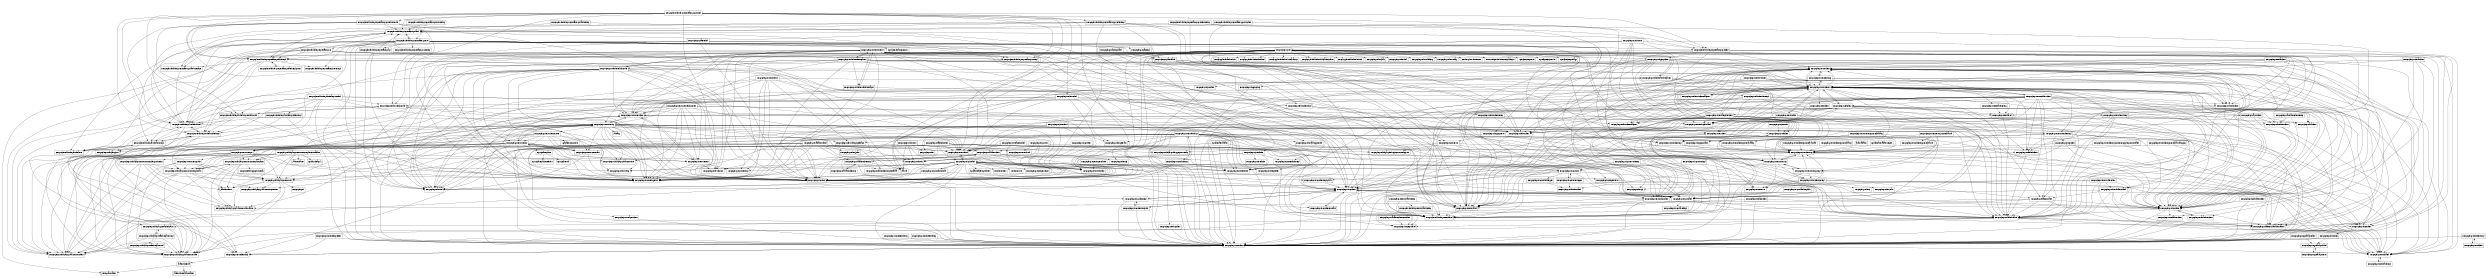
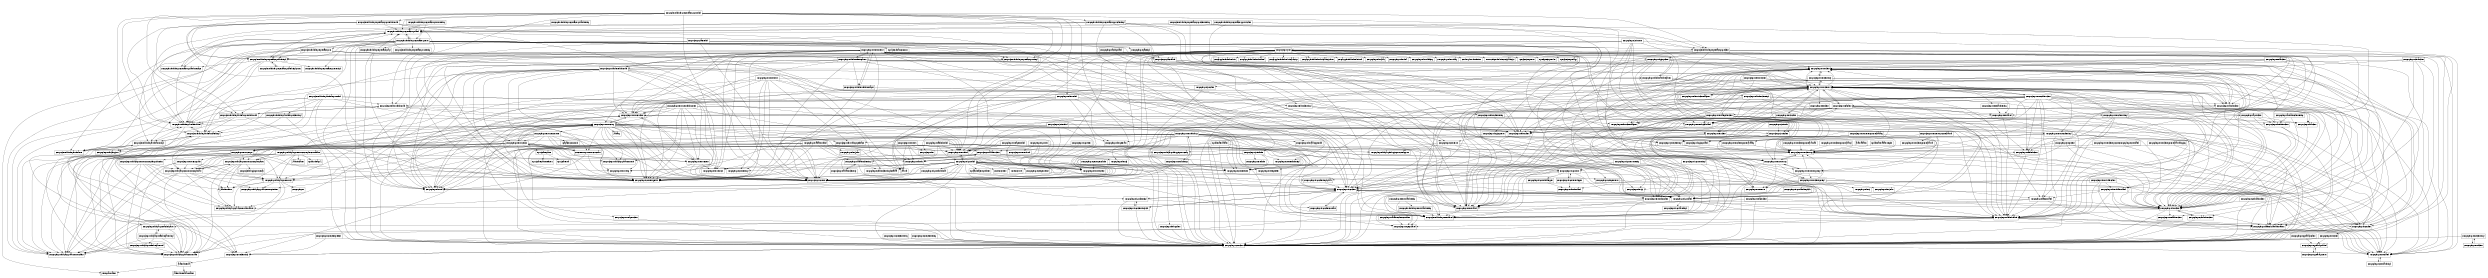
edge "com_google_web_bindery_requestfactory_shared_testing" -> "com_google_web_bindery_event_shared": removed
node "com_google_gwt_logging_impl": removed
node "com_google_gwt_resources_css_ast": label "com_google_gwt_resources_css_ast" -> "com_commons_gwt_resources_css_ast"
